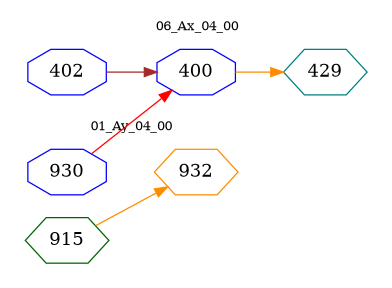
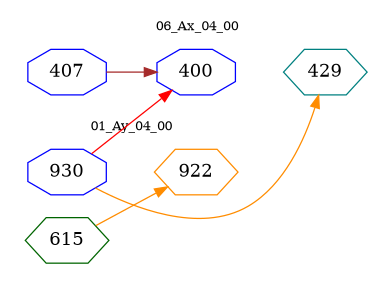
node "402": label "402" -> "407"
edge "400" -> "429": now "930" -> "429"
node "932": label "932" -> "922"
node "915": label "915" -> "615"
